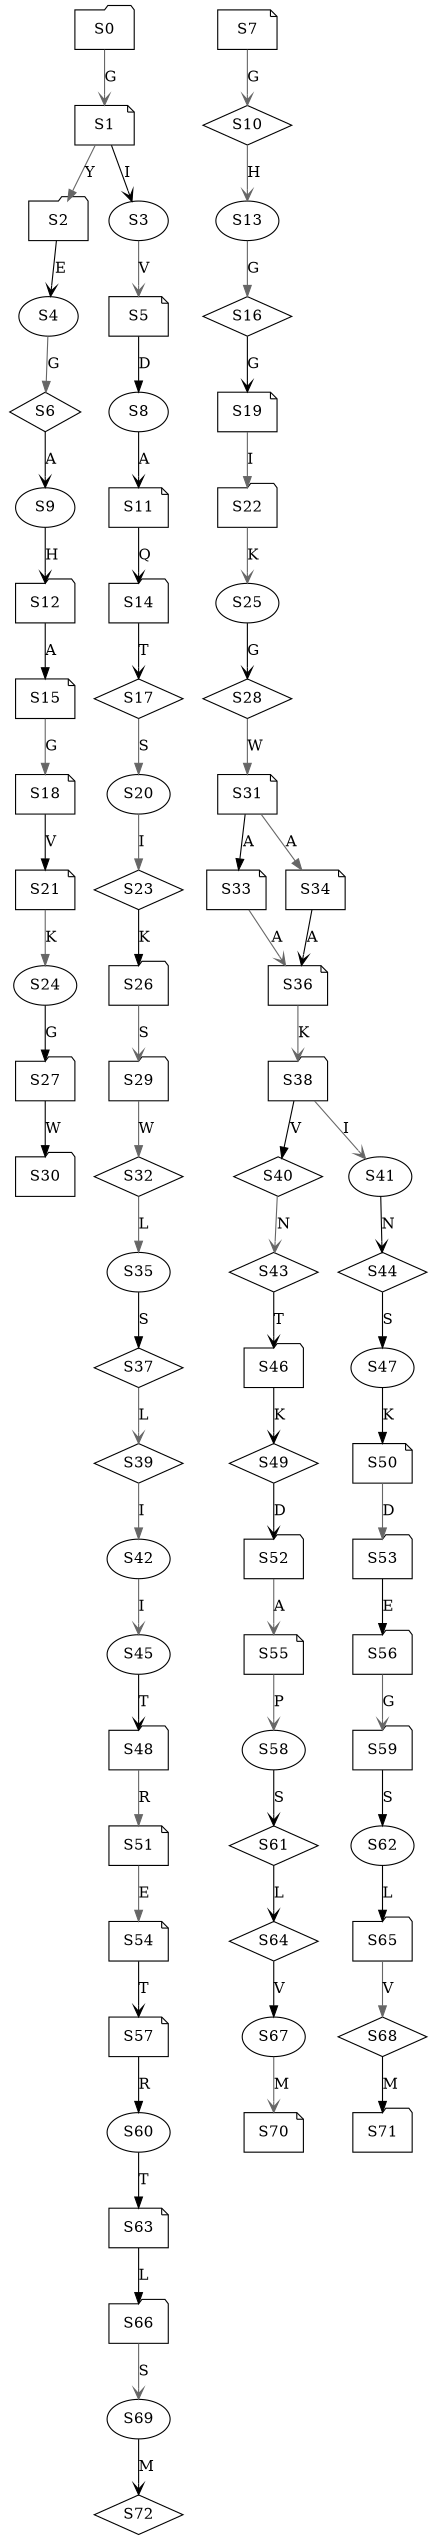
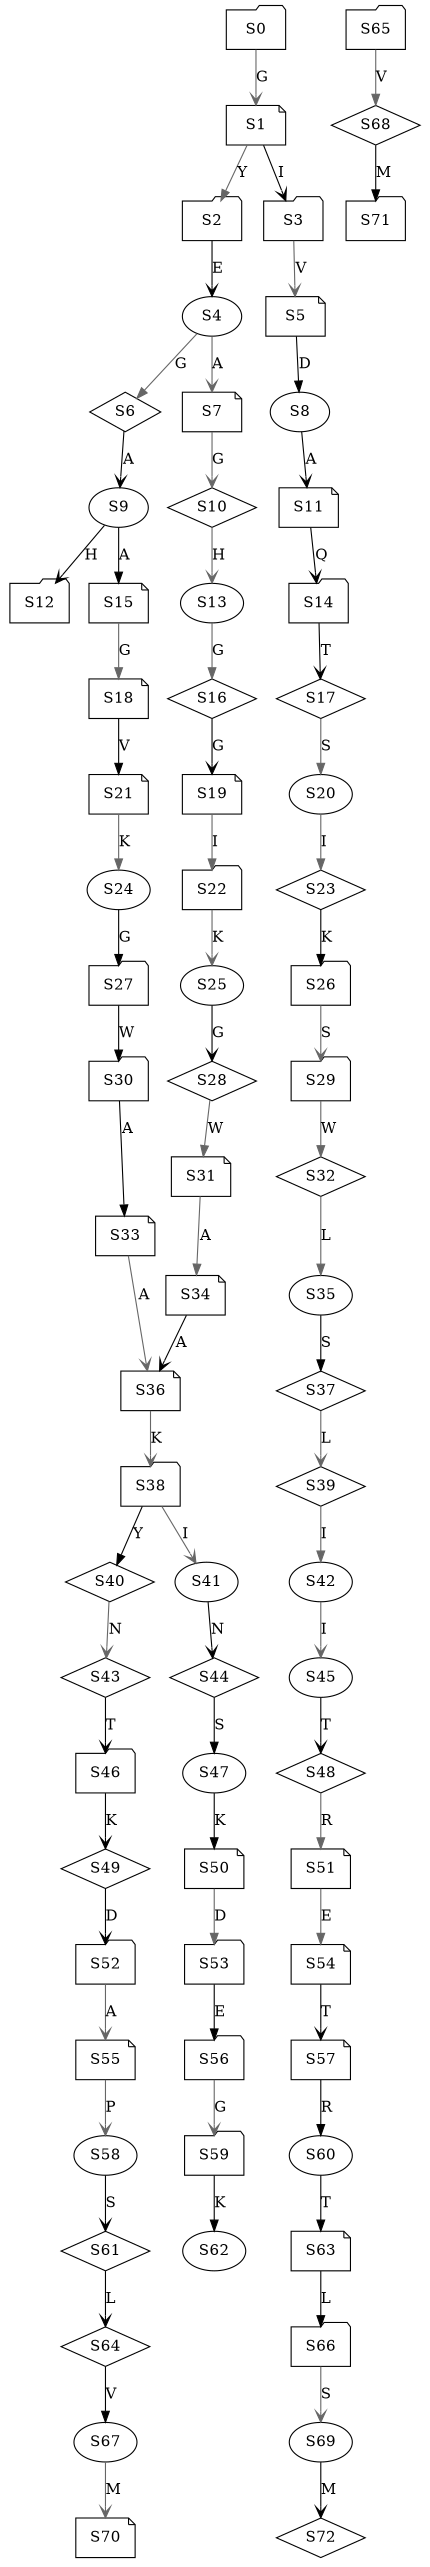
node "S3": shape ellipse -> folder
edge "S4" -> "S7": added, label "A"
edge "S12" -> "S15": now "S9" -> "S15"
edge "S31" -> "S33": now "S30" -> "S33"
edge "S38" -> "S40": label "V" -> "Y"
node "S48": shape folder -> diamond
edge "S59" -> "S62": label "S" -> "K"
edge "S62" -> "S65": removed, label "L"
